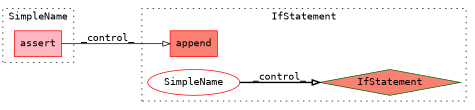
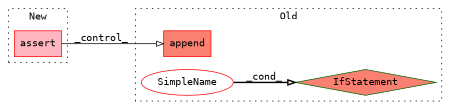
cluster "SimpleName": label "SimpleName" -> "New"
cluster "IfStatement": label "IfStatement" -> "Old"
edge "SimpleName" -> "IfStatement": label "_control_" -> "_cond_"
